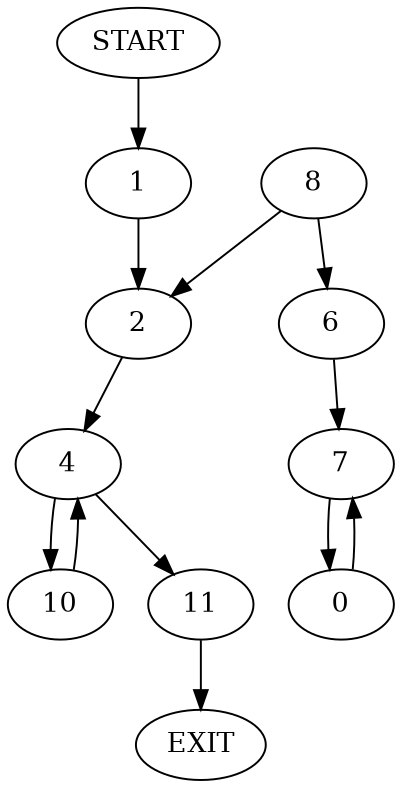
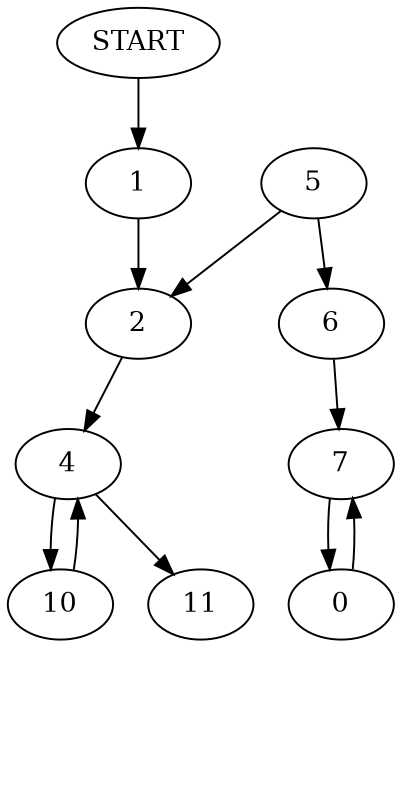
node "8": label "8" -> "5"
node "EXIT": removed
